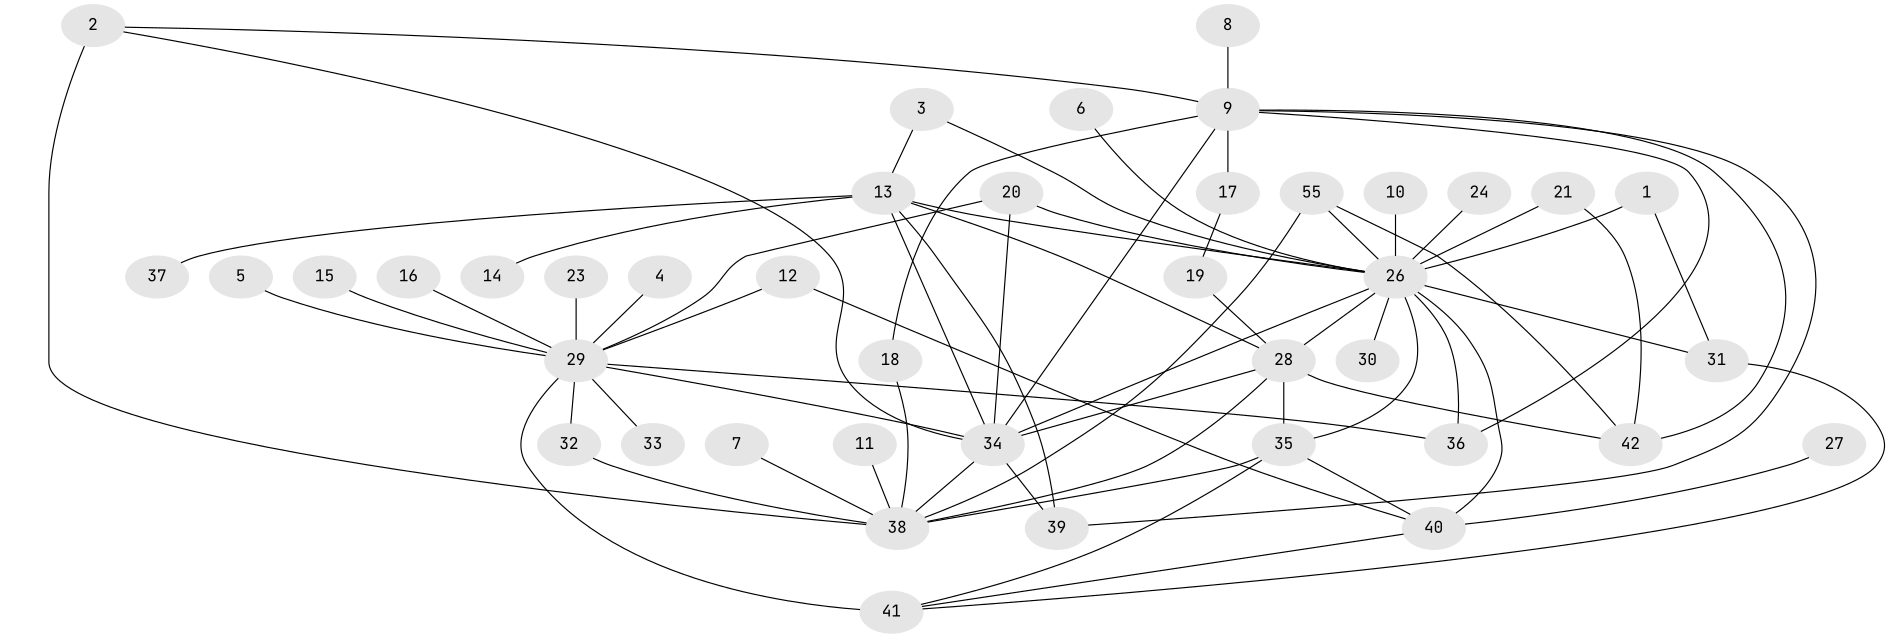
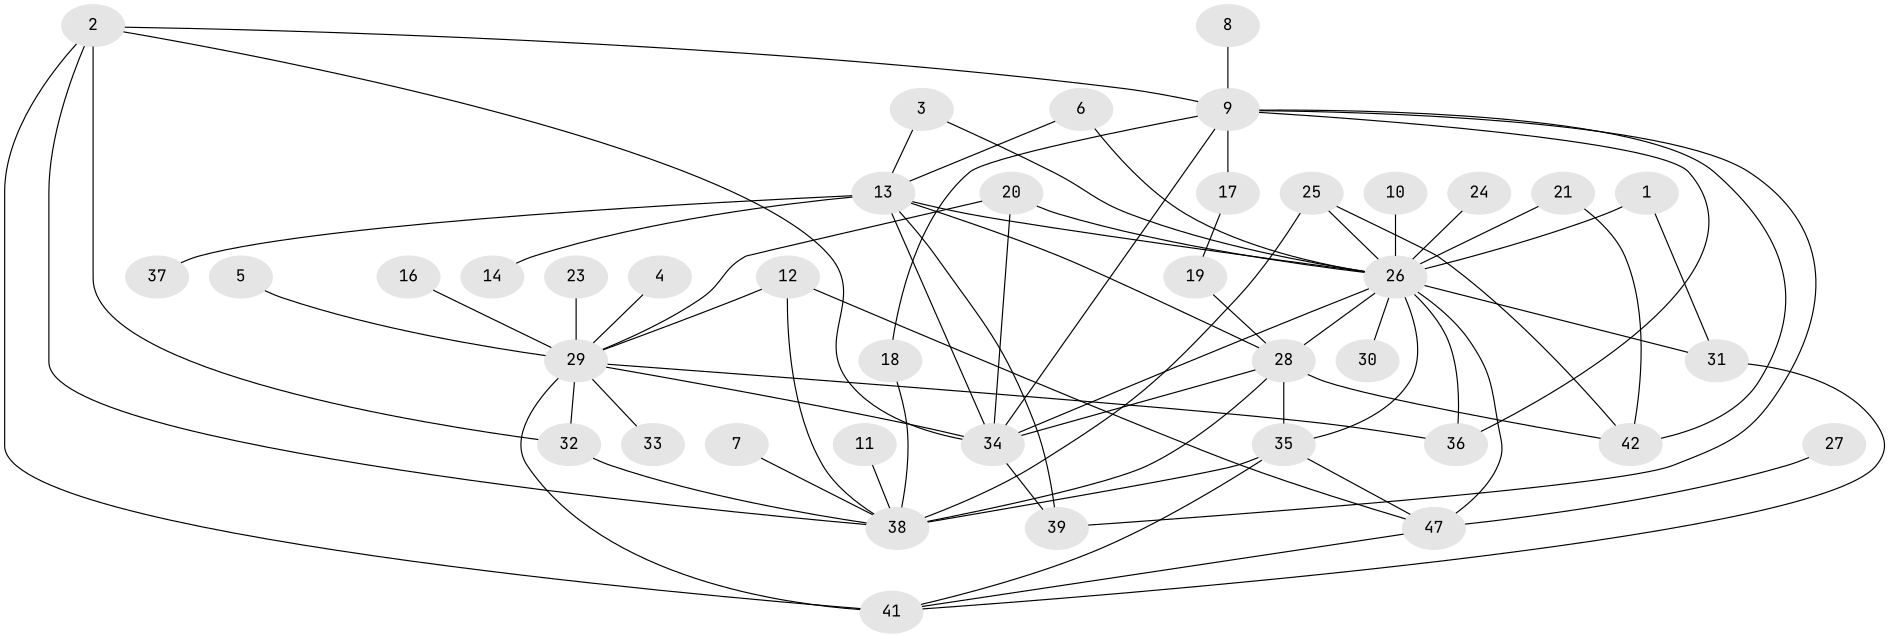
edge "6" -- "13": added
node "55": label "55" -> "25"
node "15": removed
edge "2" -- "32": added
edge "34" -- "38": now "12" -- "38"
node "40": label "40" -> "47"
edge "2" -- "41": added
